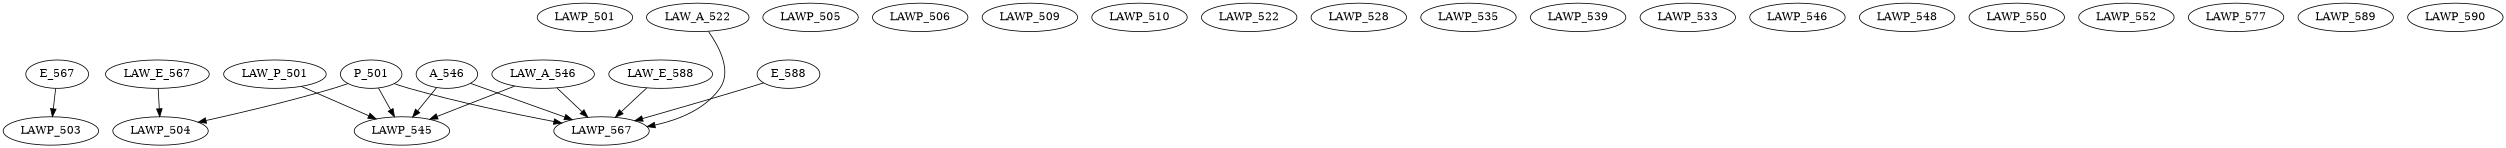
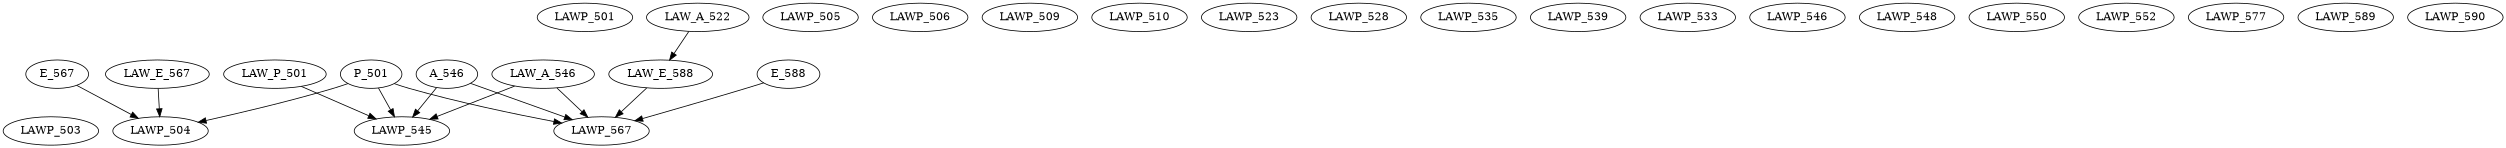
node "LAWP_522": label "LAWP_522" -> "LAWP_523"
edge "LAW_A_522" -> "LAWP_567": now "LAW_A_522" -> "LAW_E_588"
edge "E_567" -> "LAWP_503": now "E_567" -> "LAWP_504"
